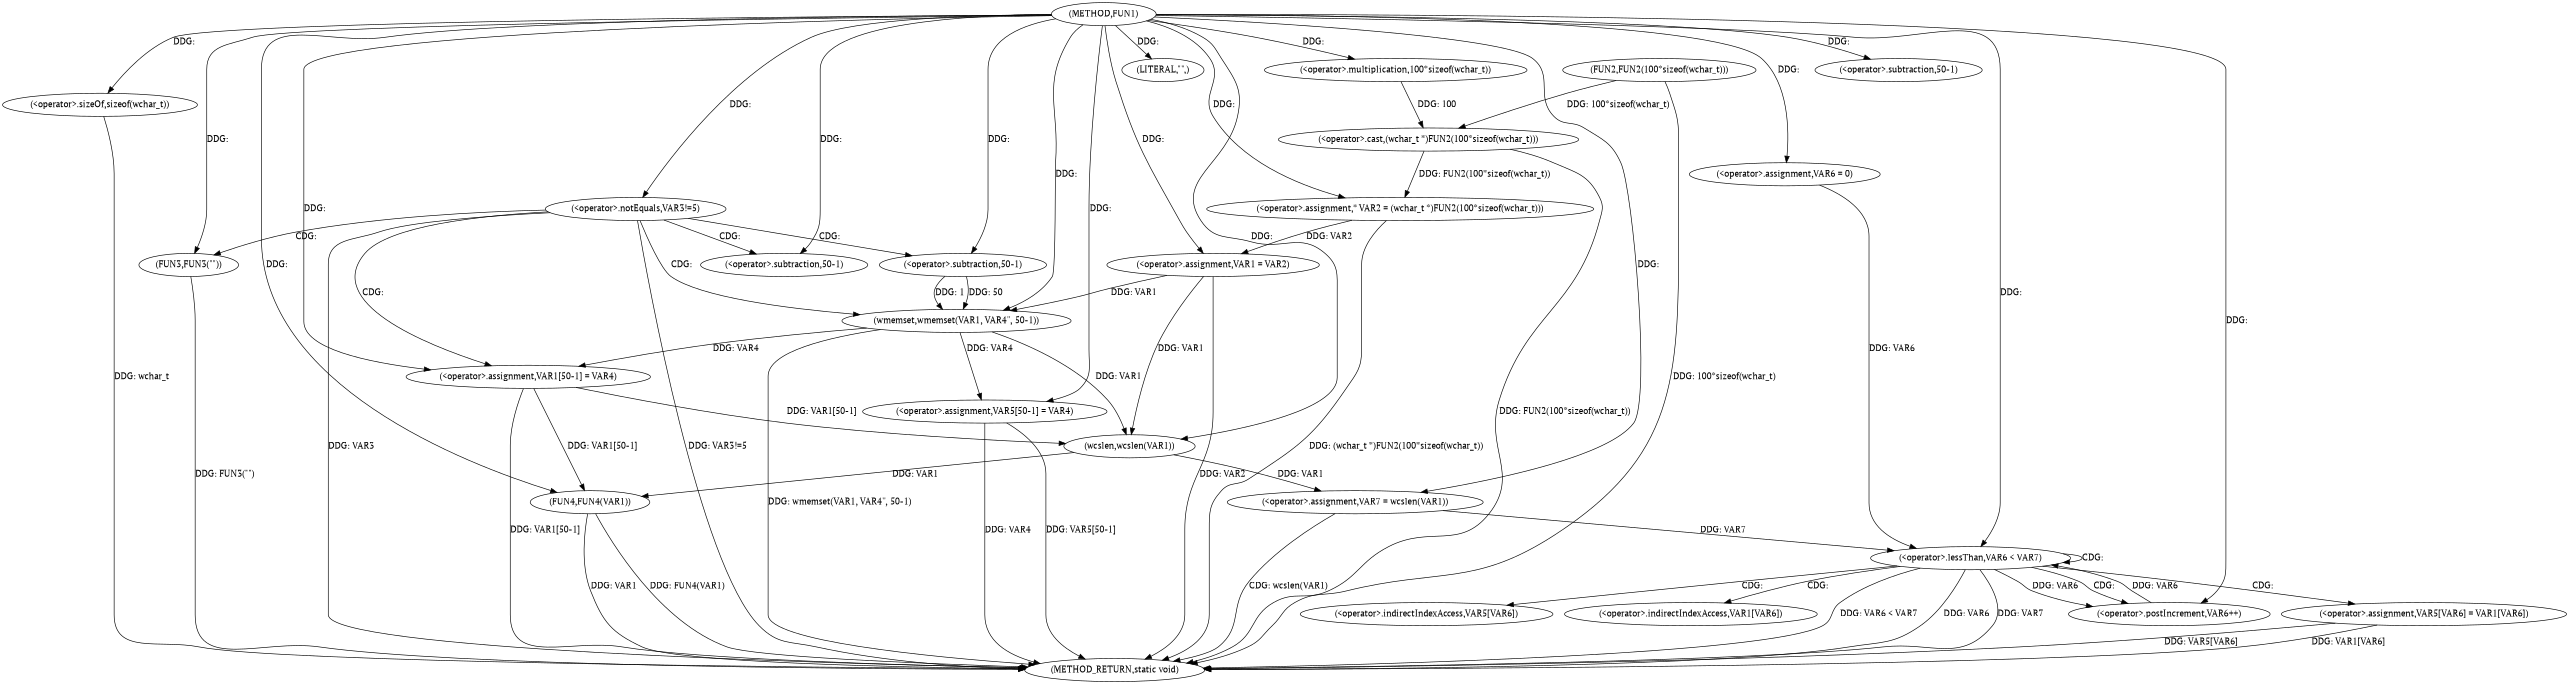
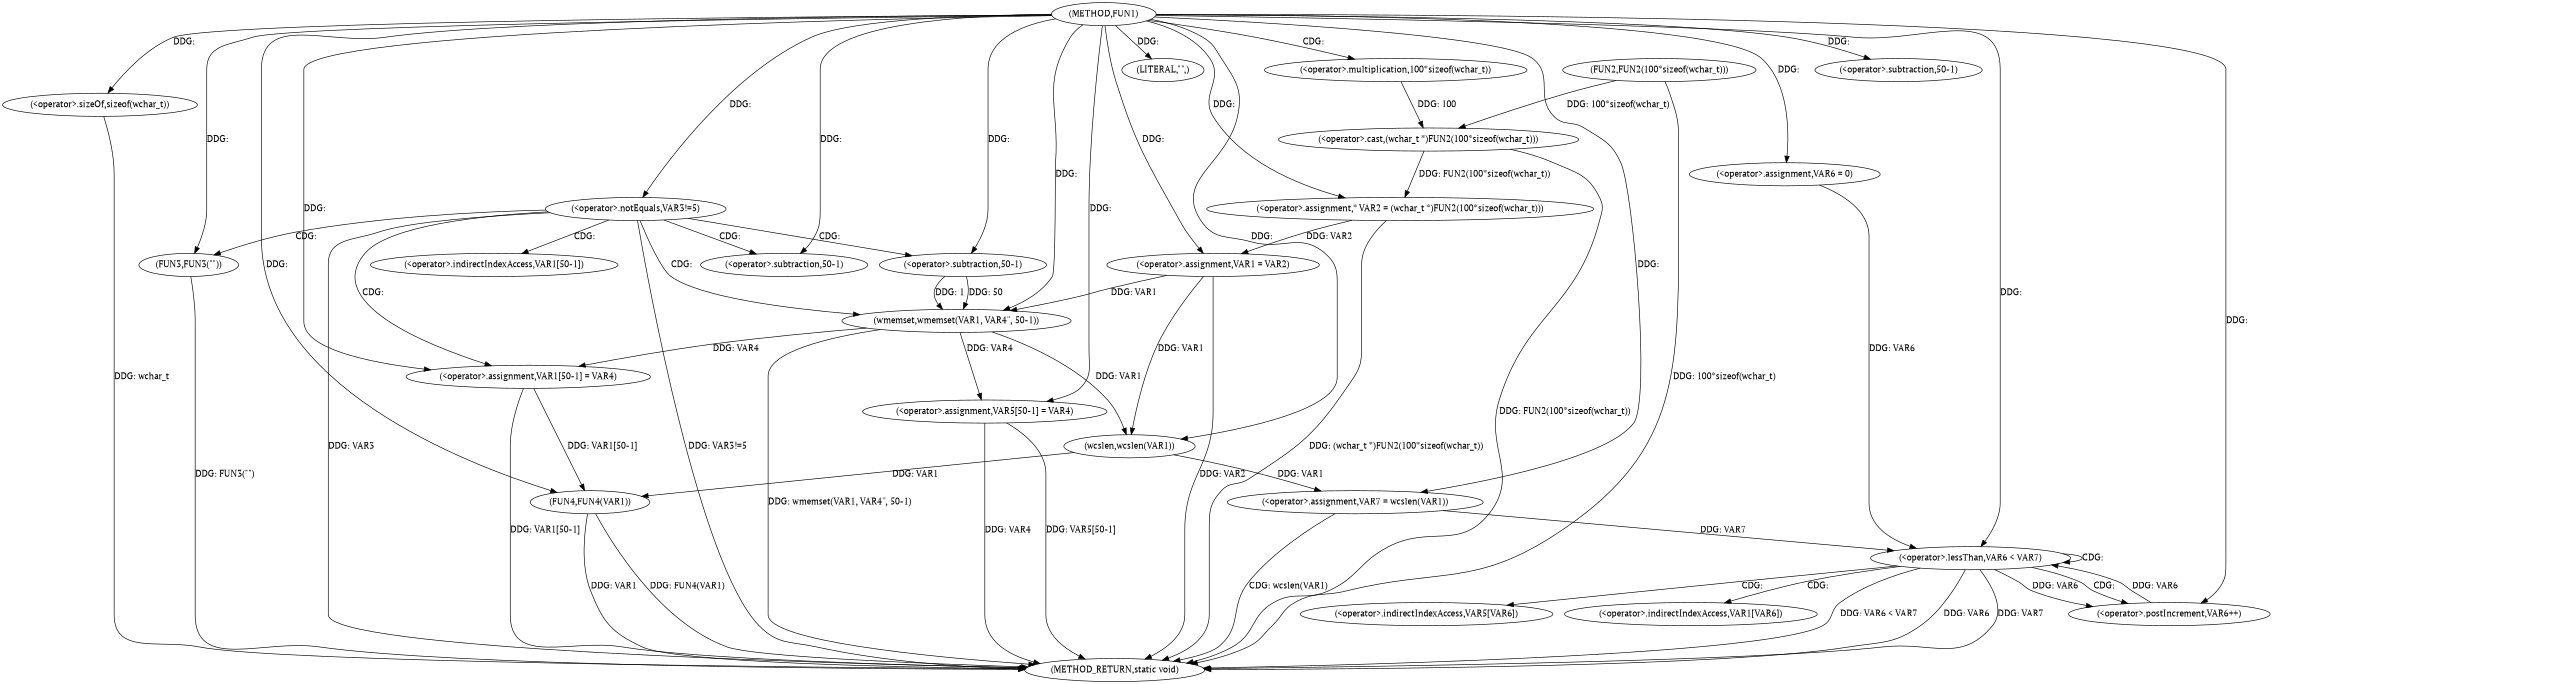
edge "(METHOD,FUN1)" -> "(<operator>.multiplication,100*sizeof(wchar_t))": label "DDG: " -> "CDG: "
node "(<operator>.indirectIndexAccess,VAR1[50-1])": added
edge "(<operator>.assignment,VAR1[50-1] = VAR4)" -> "(wcslen,wcslen(VAR1))": removed, label "DDG: VAR1[50-1]"
node "(<operator>.assignment,VAR5[VAR6] = VAR1[VAR6])": removed
